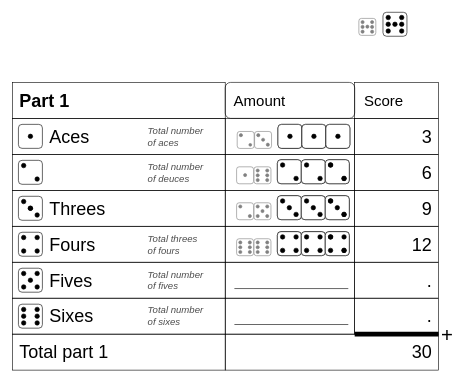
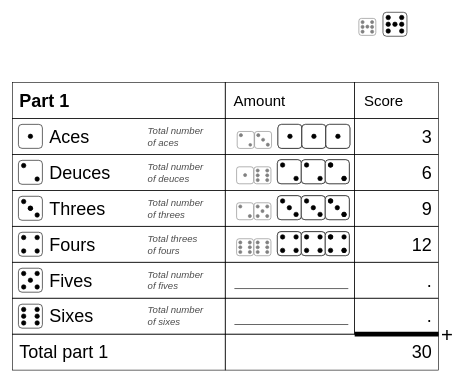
node "Amount": shape rounded rectangle -> rectangle
node "Deuces": added
node "Total number of threes": added
